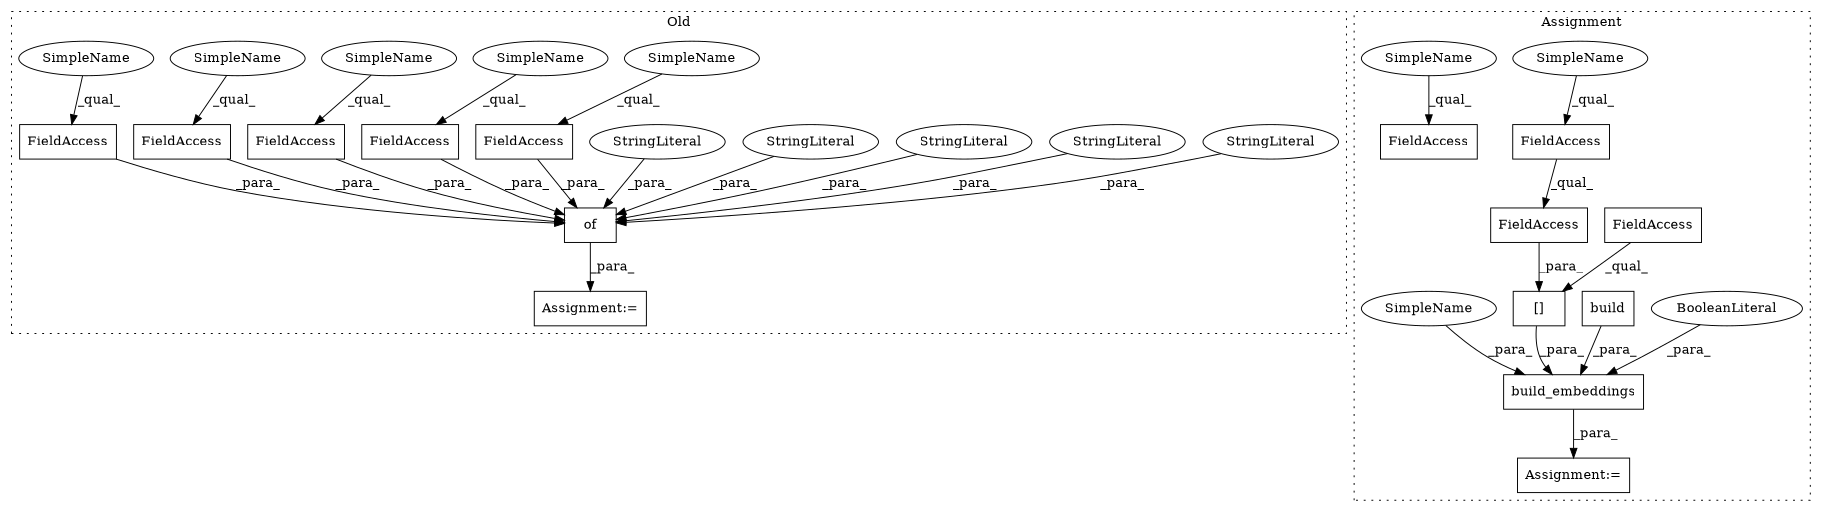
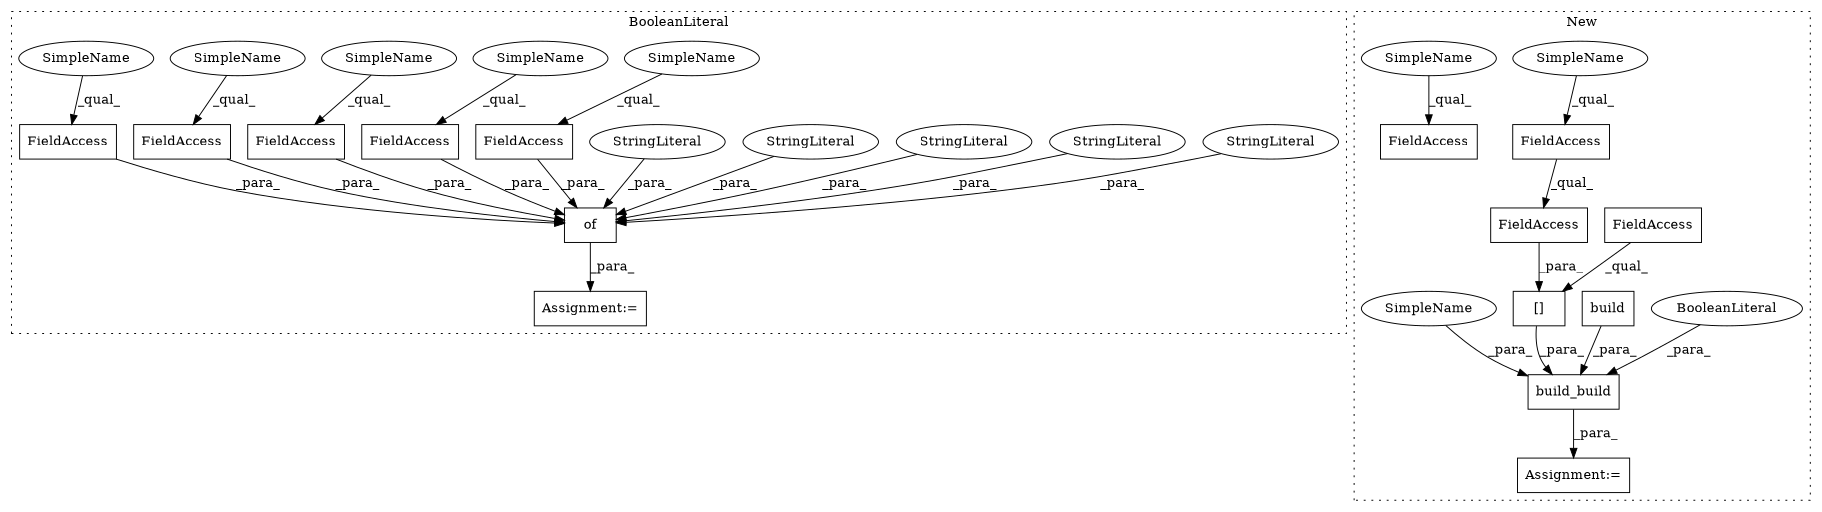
cluster "Old": label "Old" -> "BooleanLiteral"
cluster "Assignment": label "Assignment" -> "New"
node "build_embeddings": label "build_embeddings" -> "build_build"
